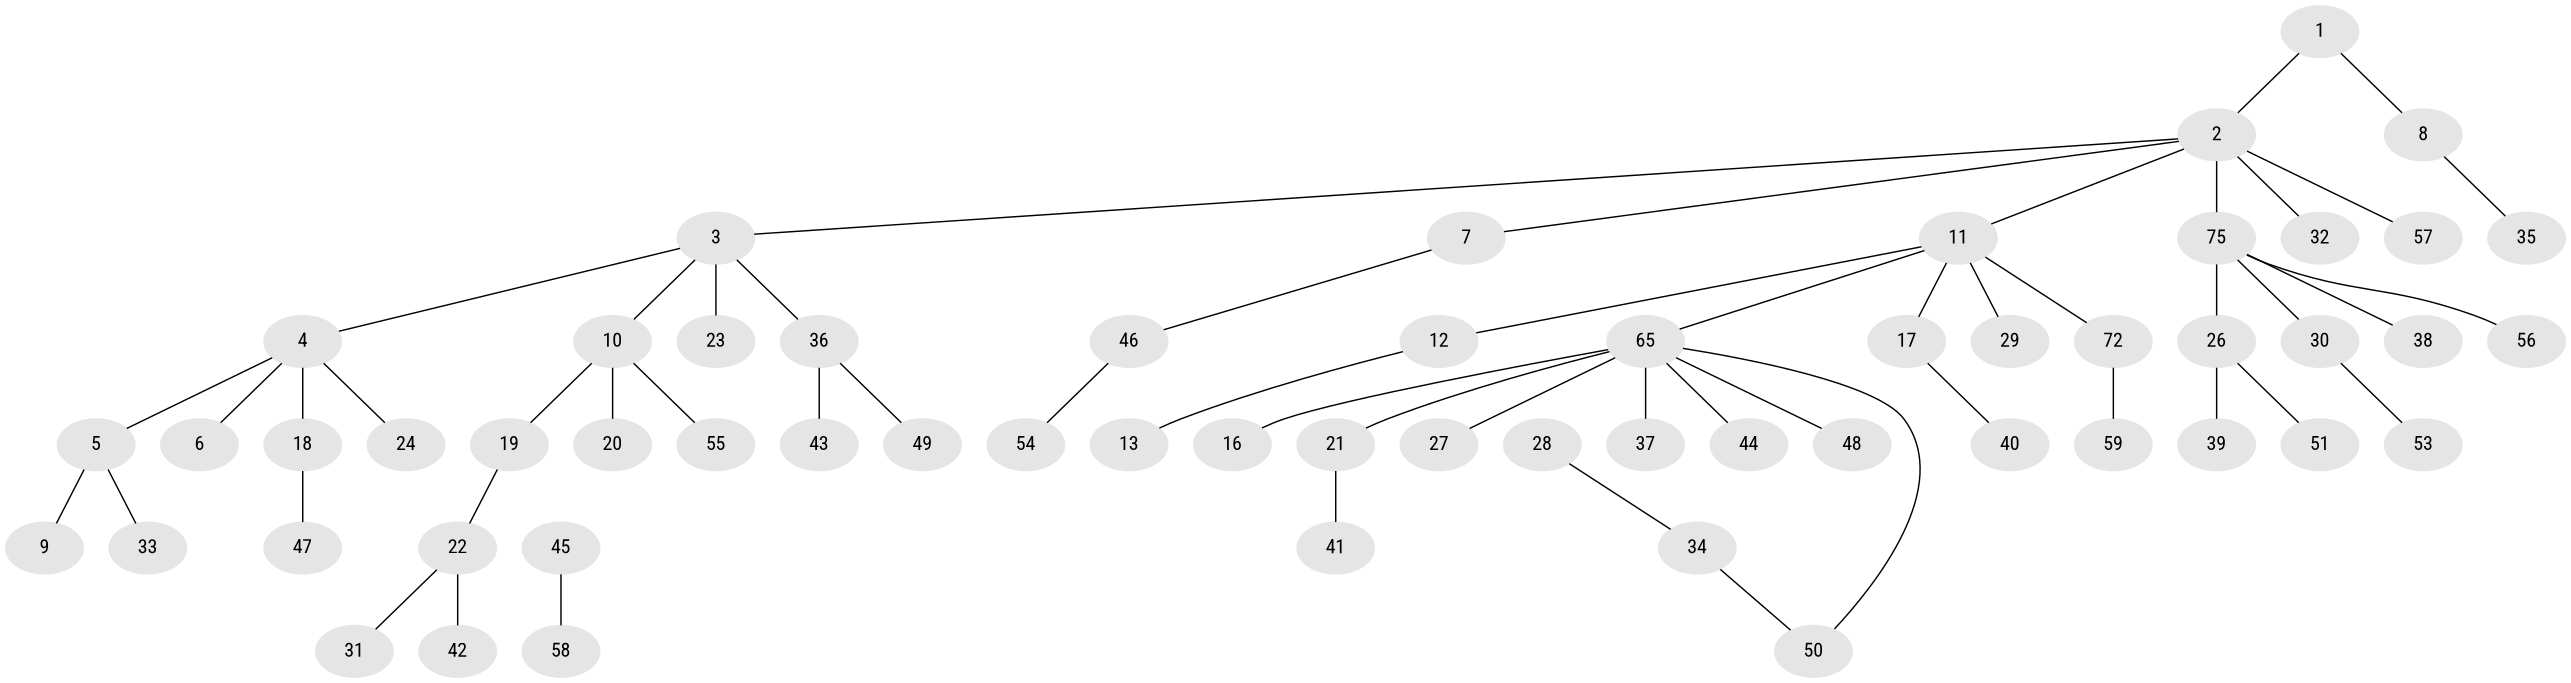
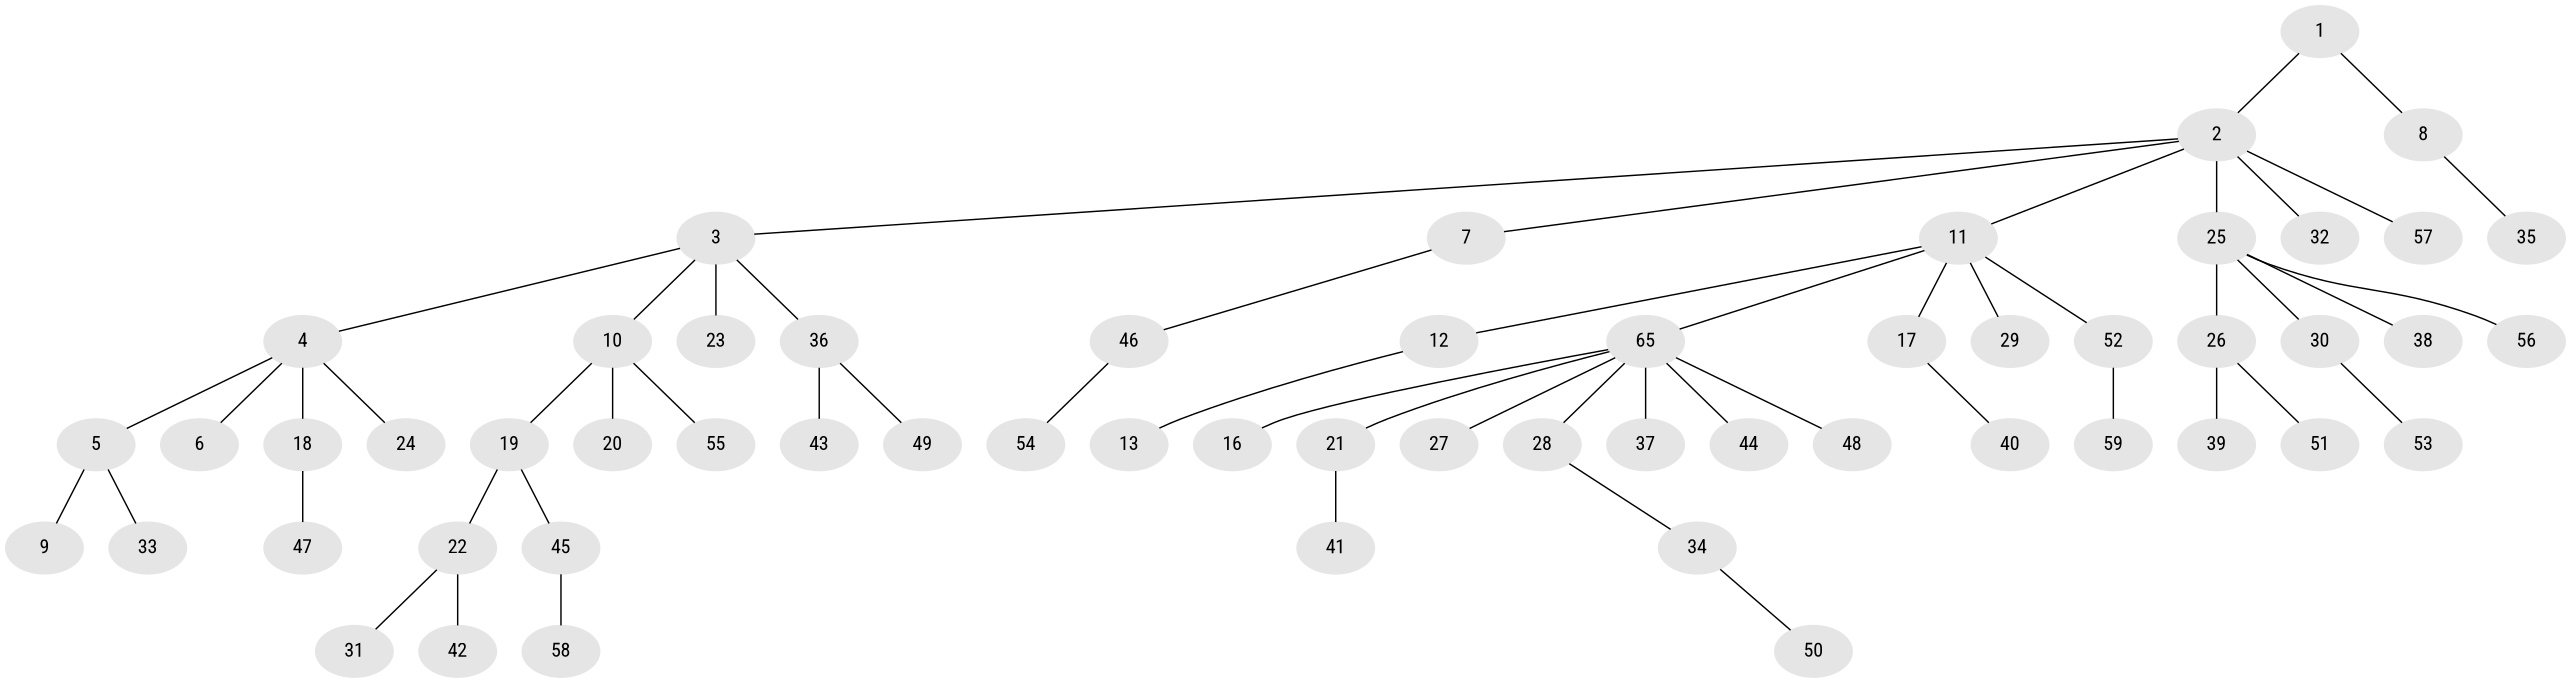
node "75": label "75" -> "25"
node "72": label "72" -> "52"
edge "65" -- "50": now "65" -- "28"
edge "19" -- "45": added
